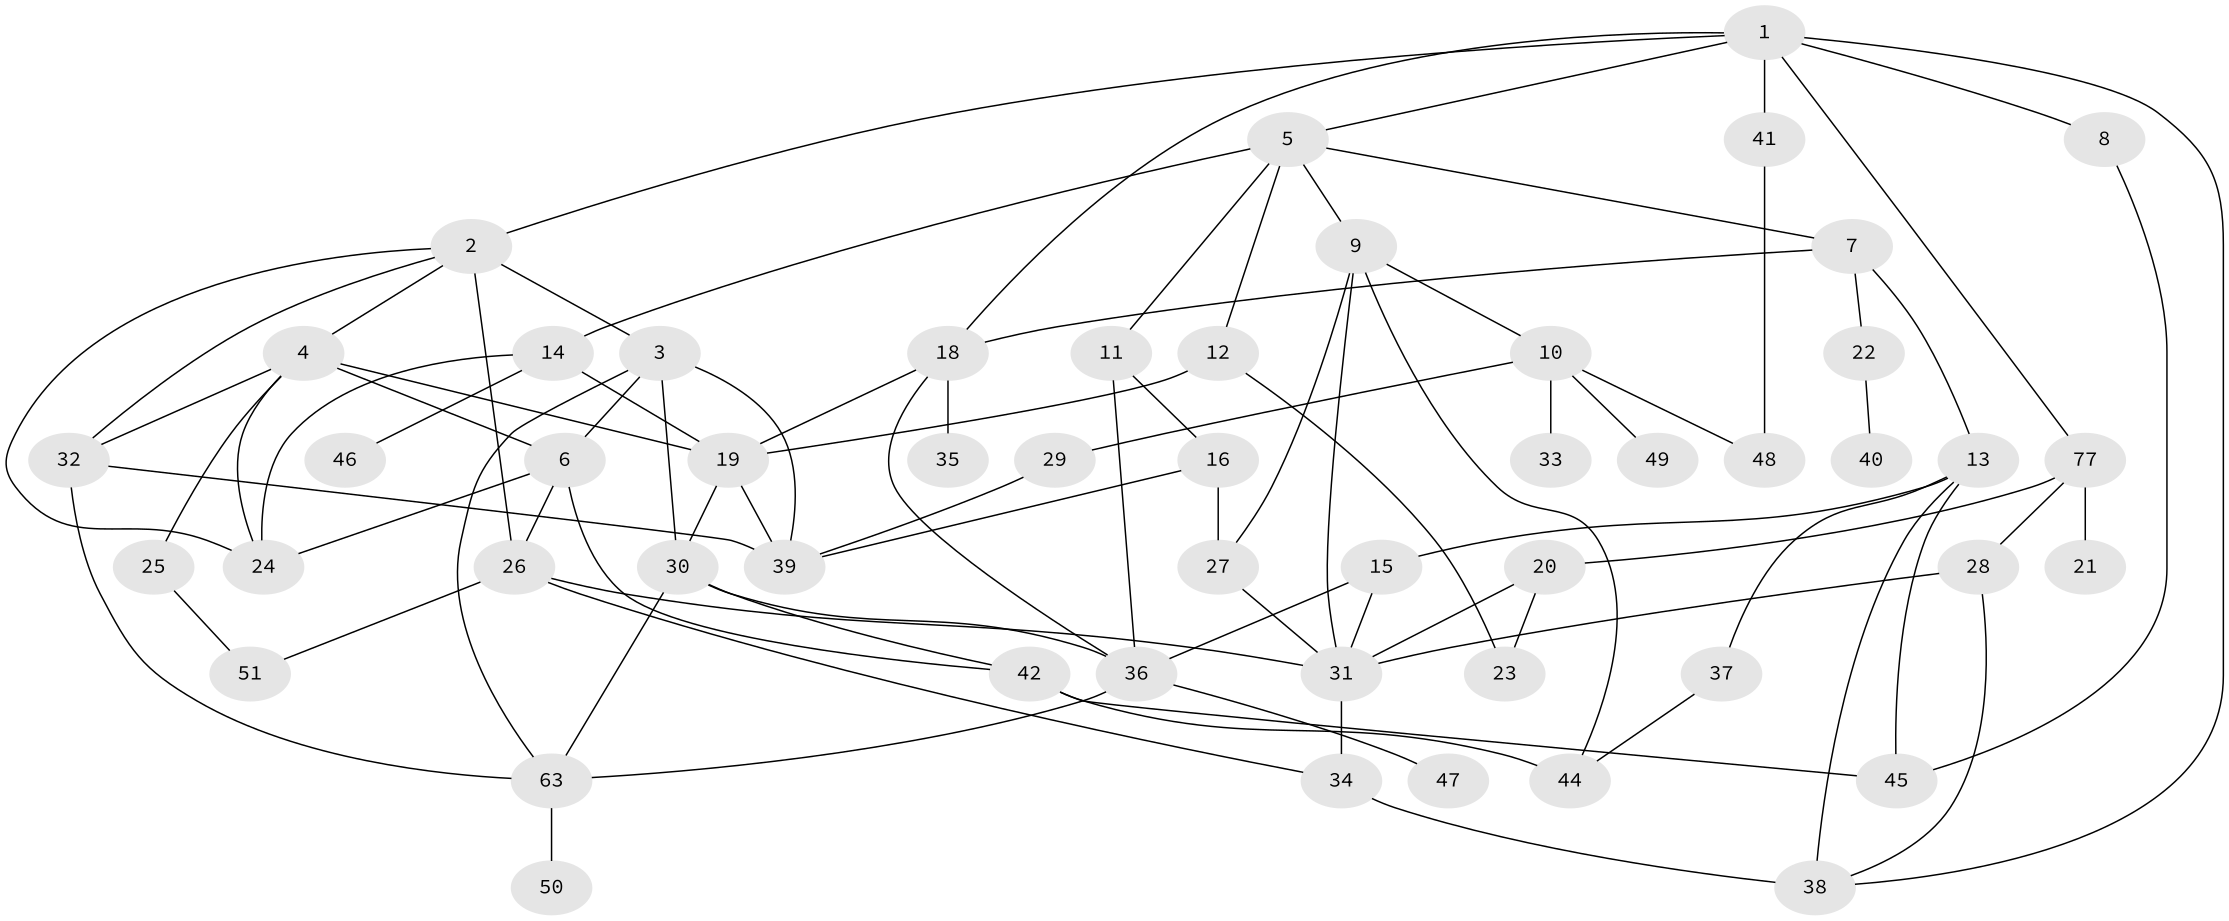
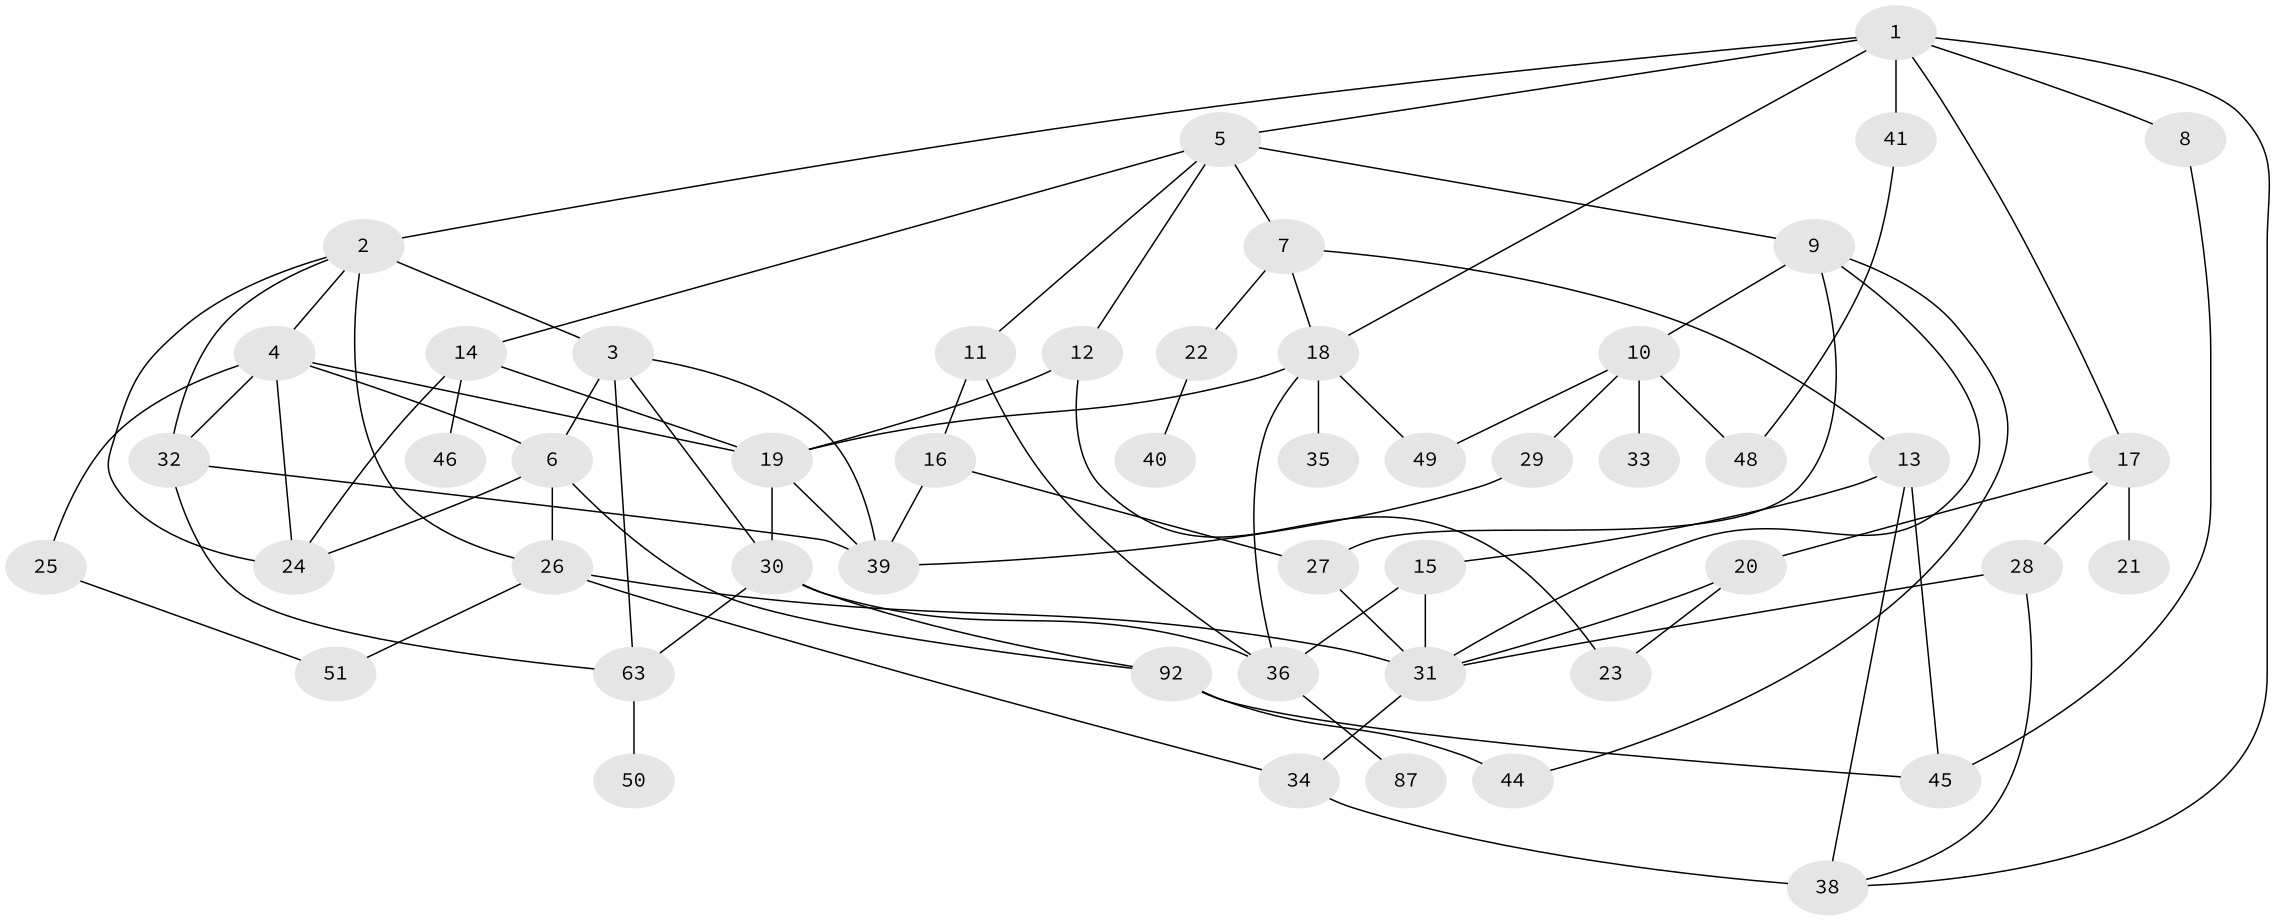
edge "18" -- "49": added
node "77": label "77" -> "17"
node "42": label "42" -> "92"
node "37": removed
edge "36" -- "63": removed
node "47": label "47" -> "87"
